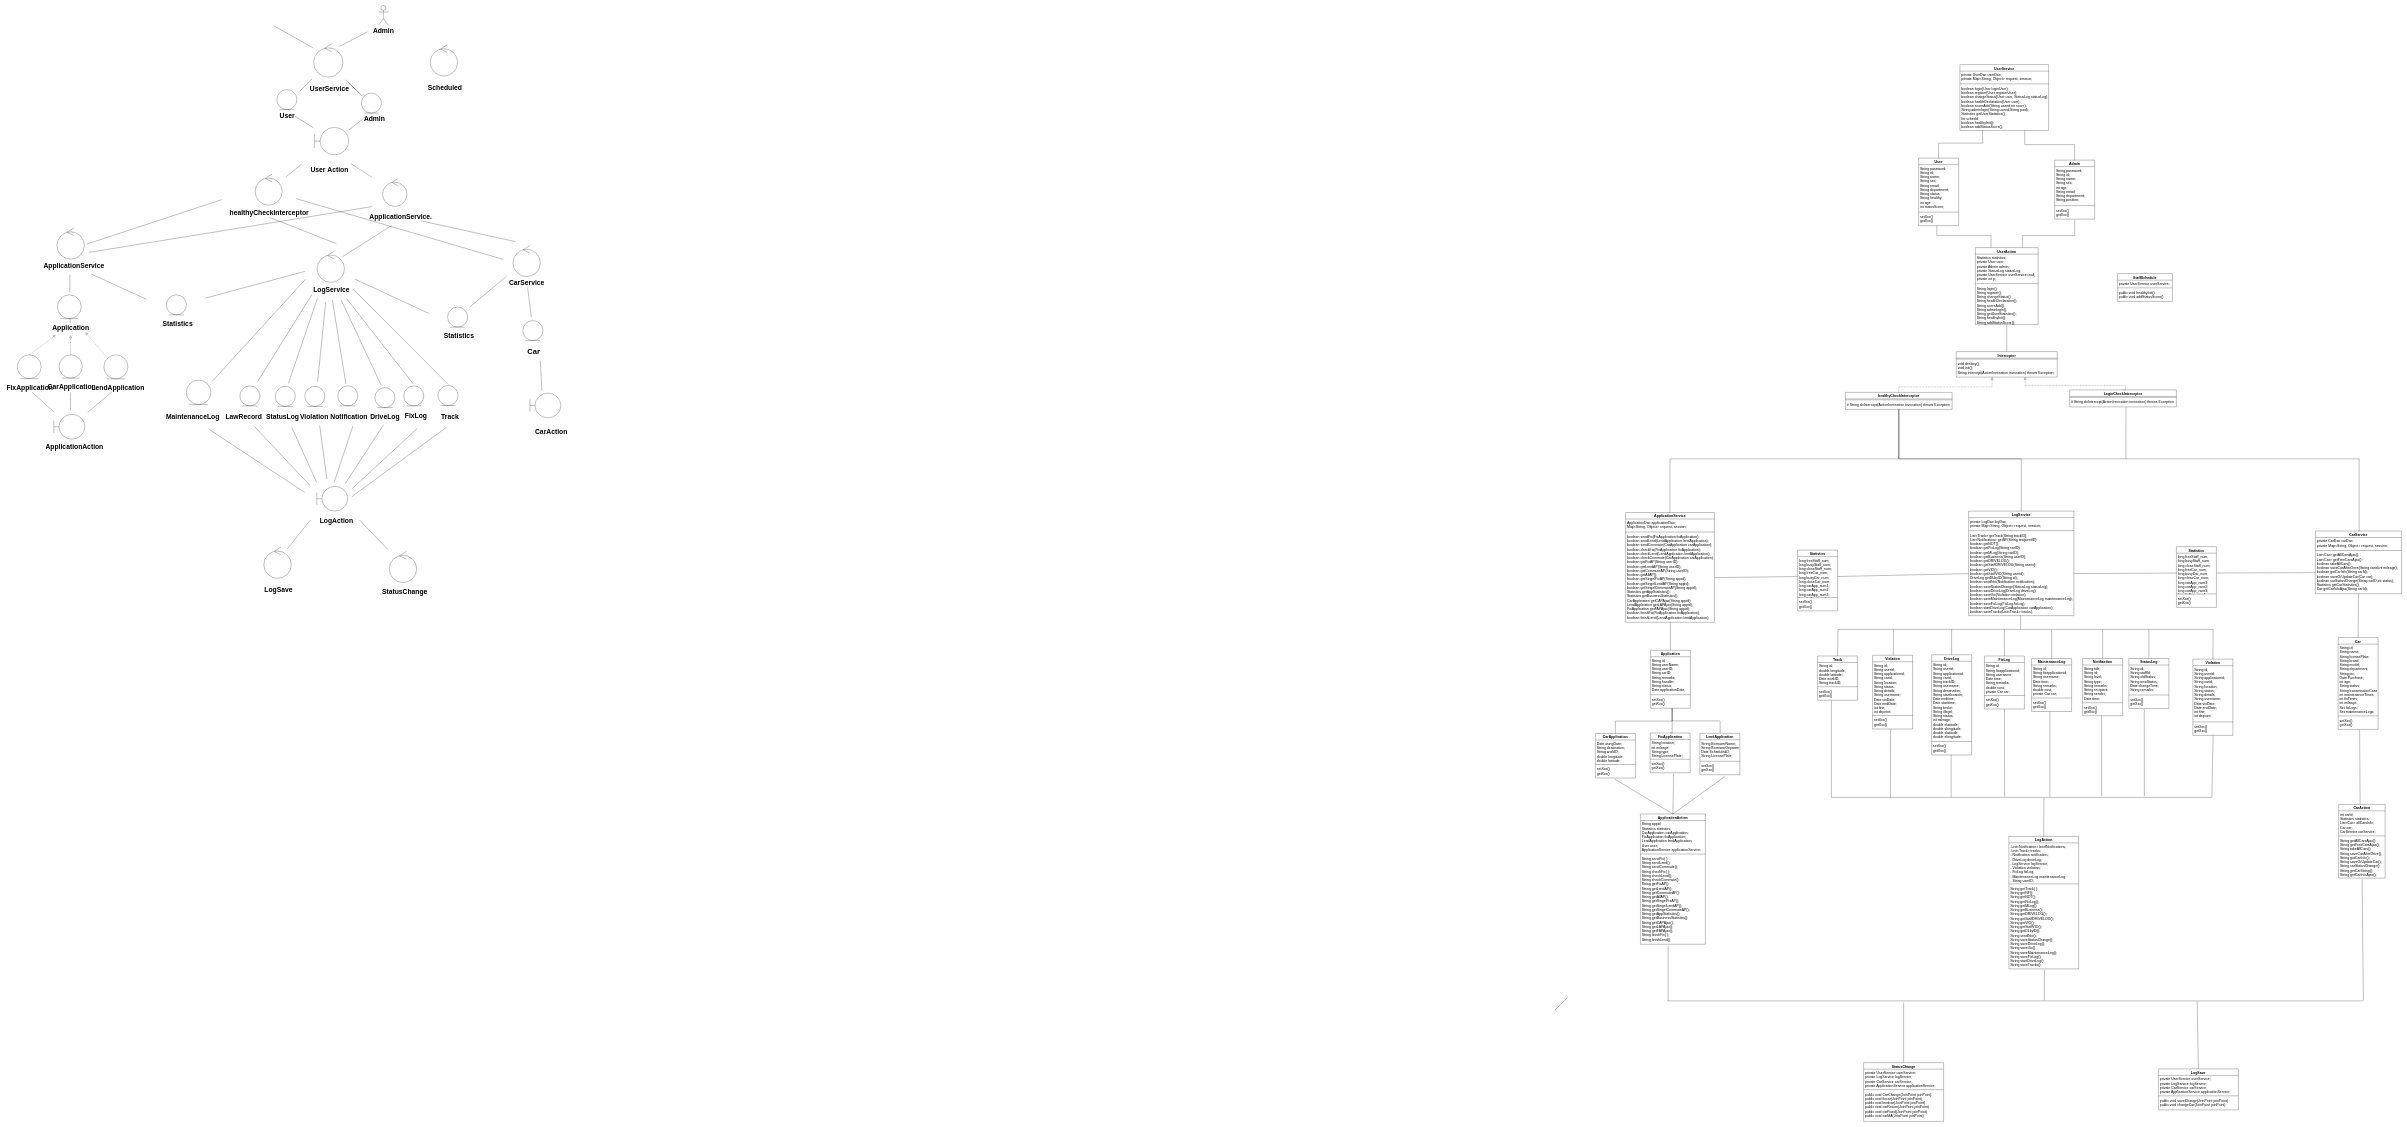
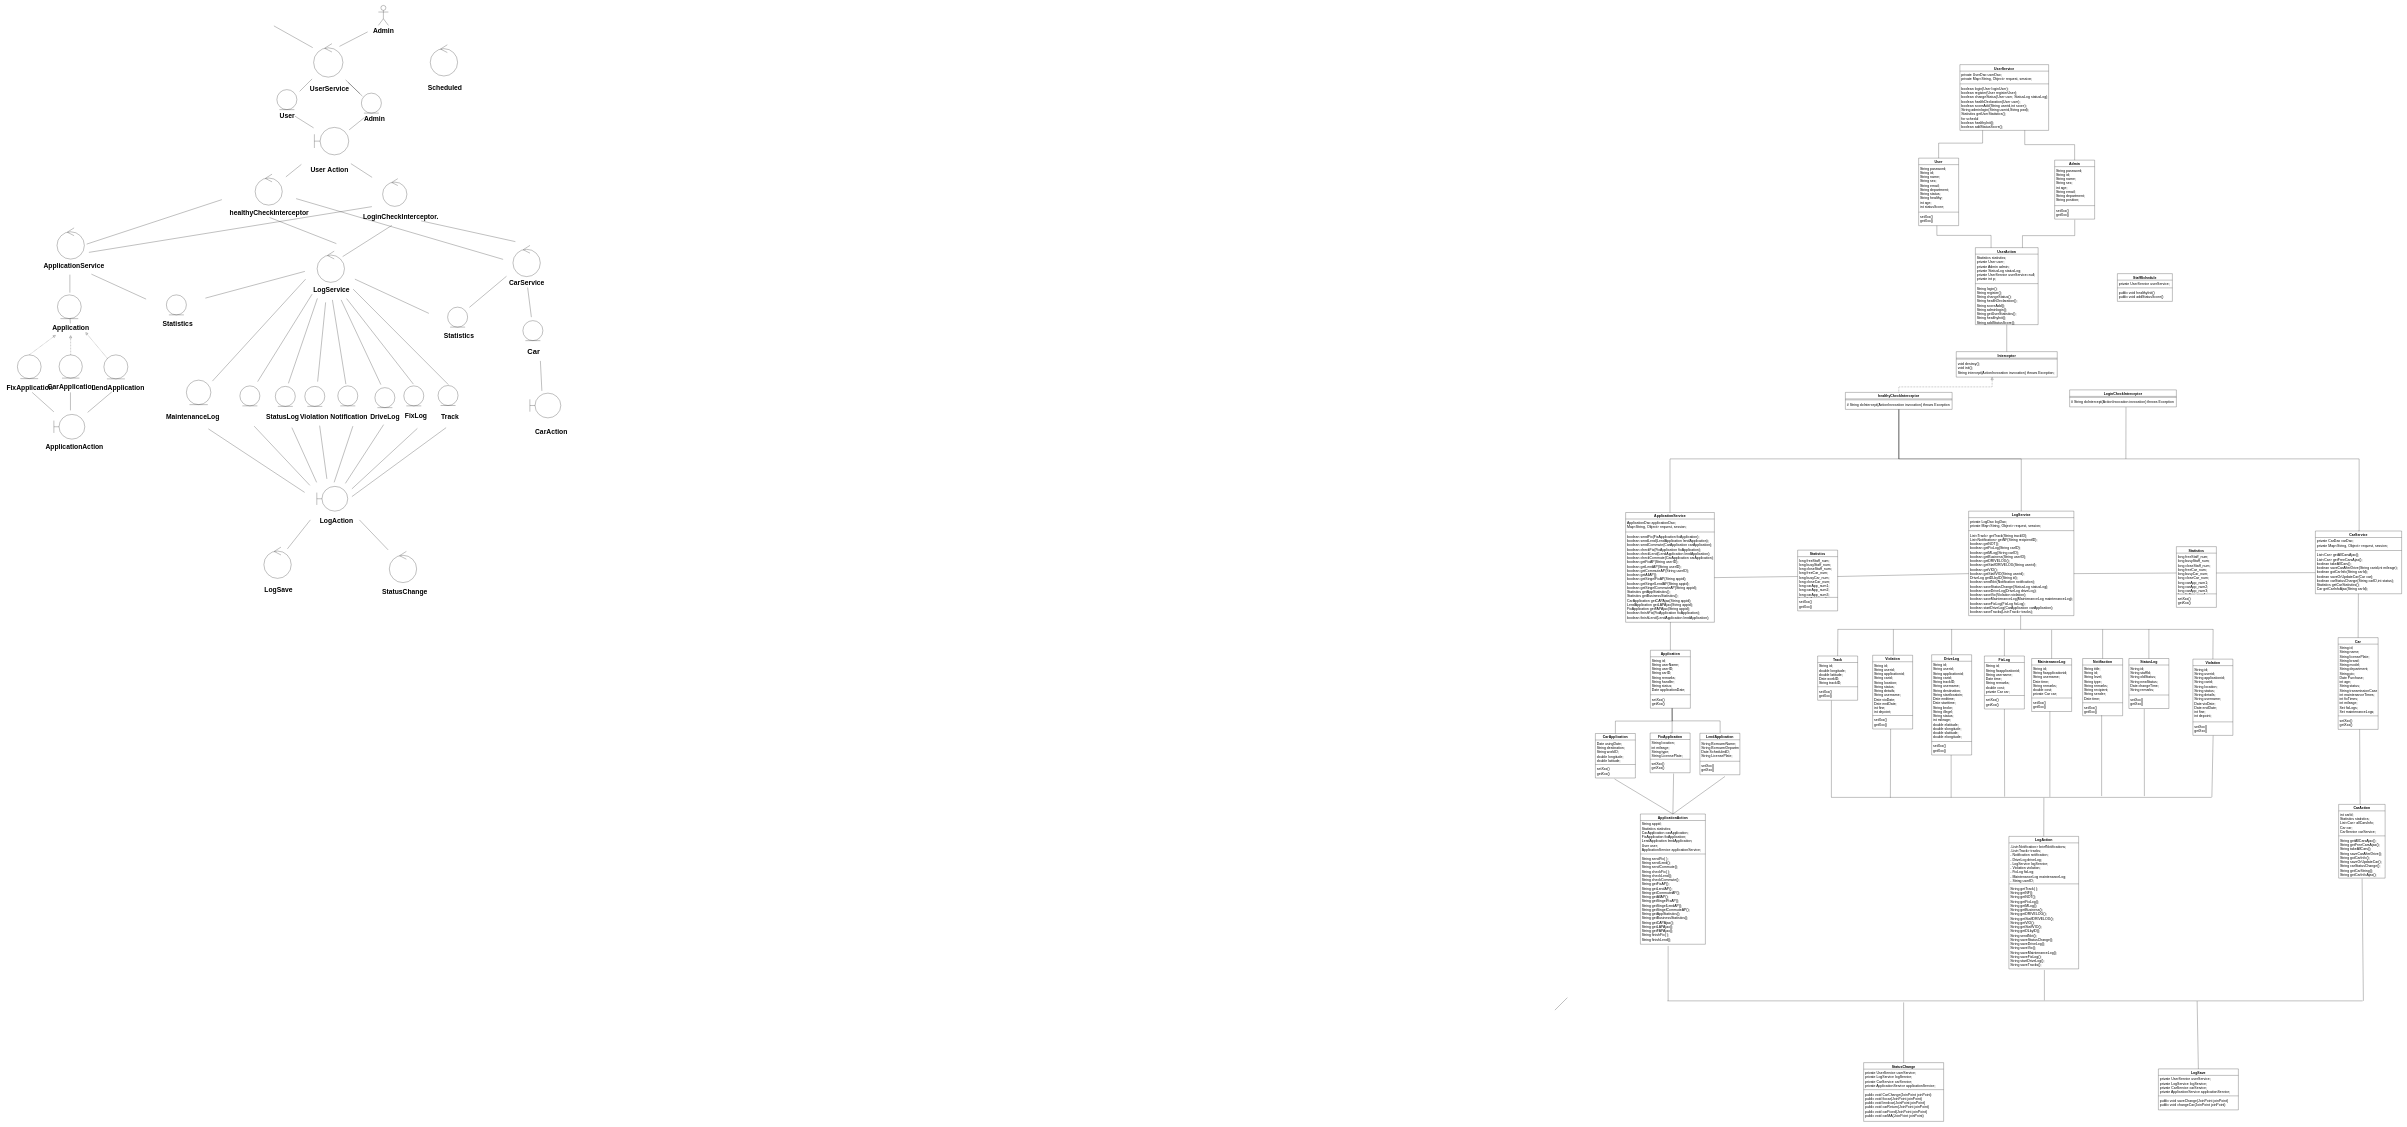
node "ApplicationService.": label "ApplicationService." -> "LoginCheckInterceptor."
edge "LoginCheckInterceptor" -> "void destroy(); void init(); String intercept(ActionInvocation invocation) throws Exception;": removed
node "LawRecord": removed
